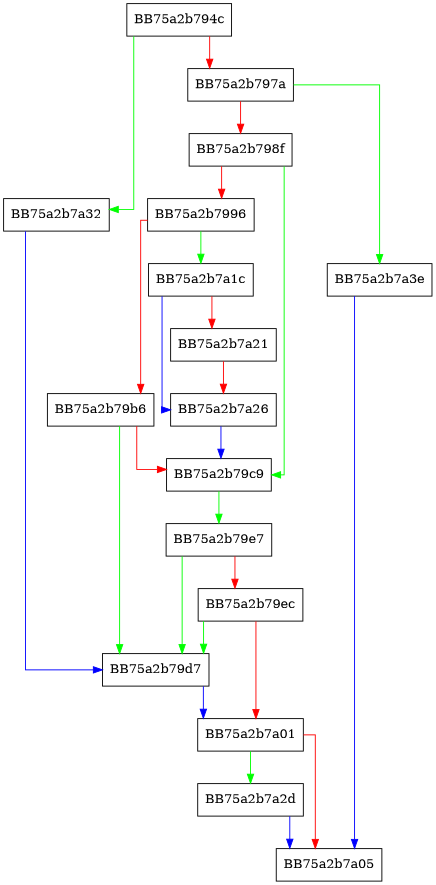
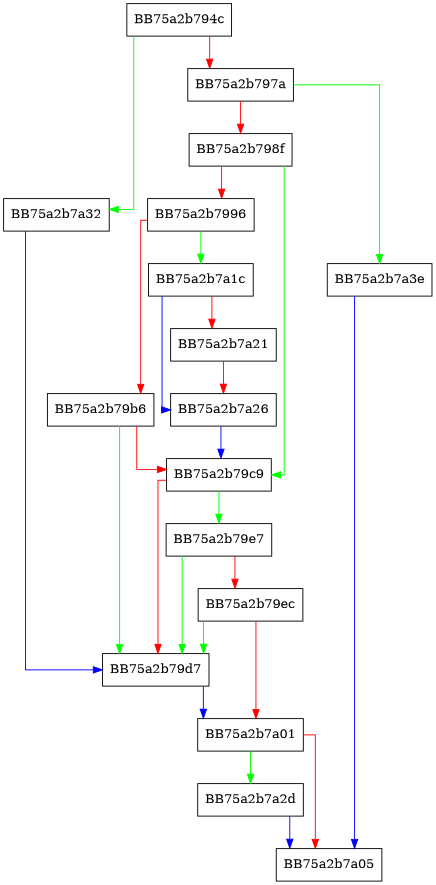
edge "BB75a2b79c9" -> "BB75a2b79d7": added
